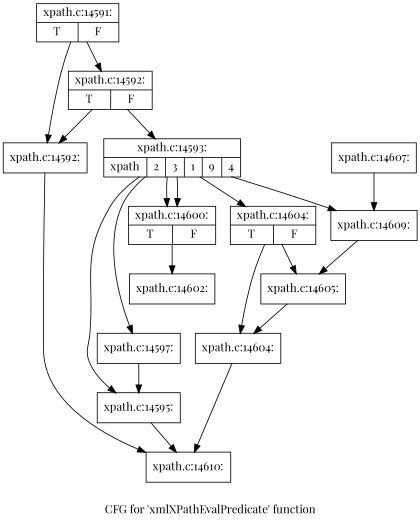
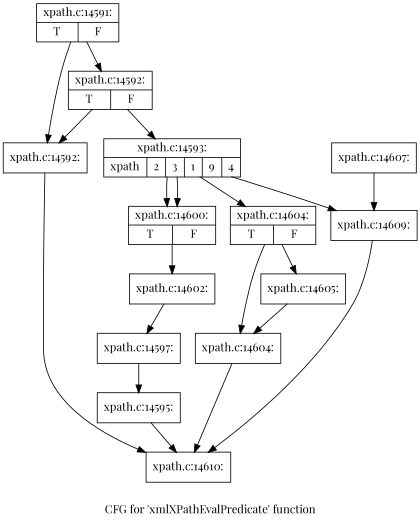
edge "xpath.c:14593:" -> "xpath.c:14597:": now "xpath.c:14602:" -> "xpath.c:14597:"
edge "xpath.c:14609:" -> "xpath.c:14605:": now "xpath.c:14609:" -> "xpath.c:14610:"
edge "xpath.c:14593:" -> "xpath.c:14595:": removed
